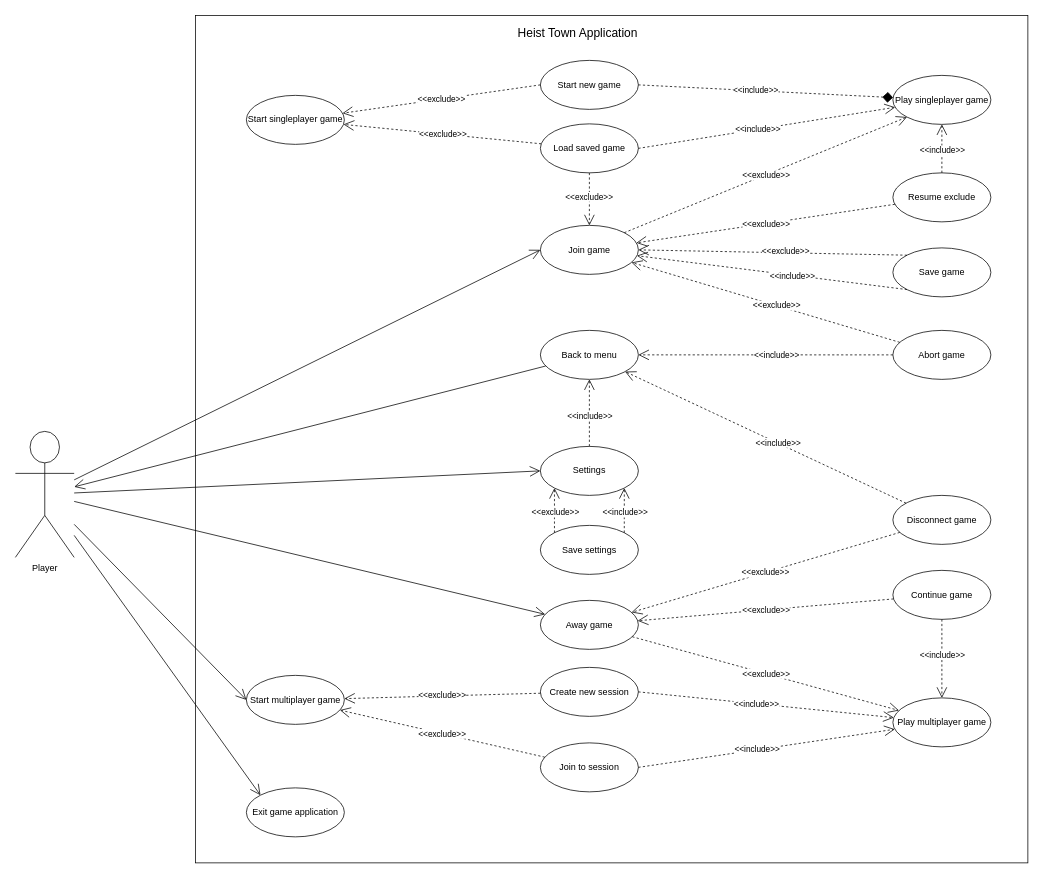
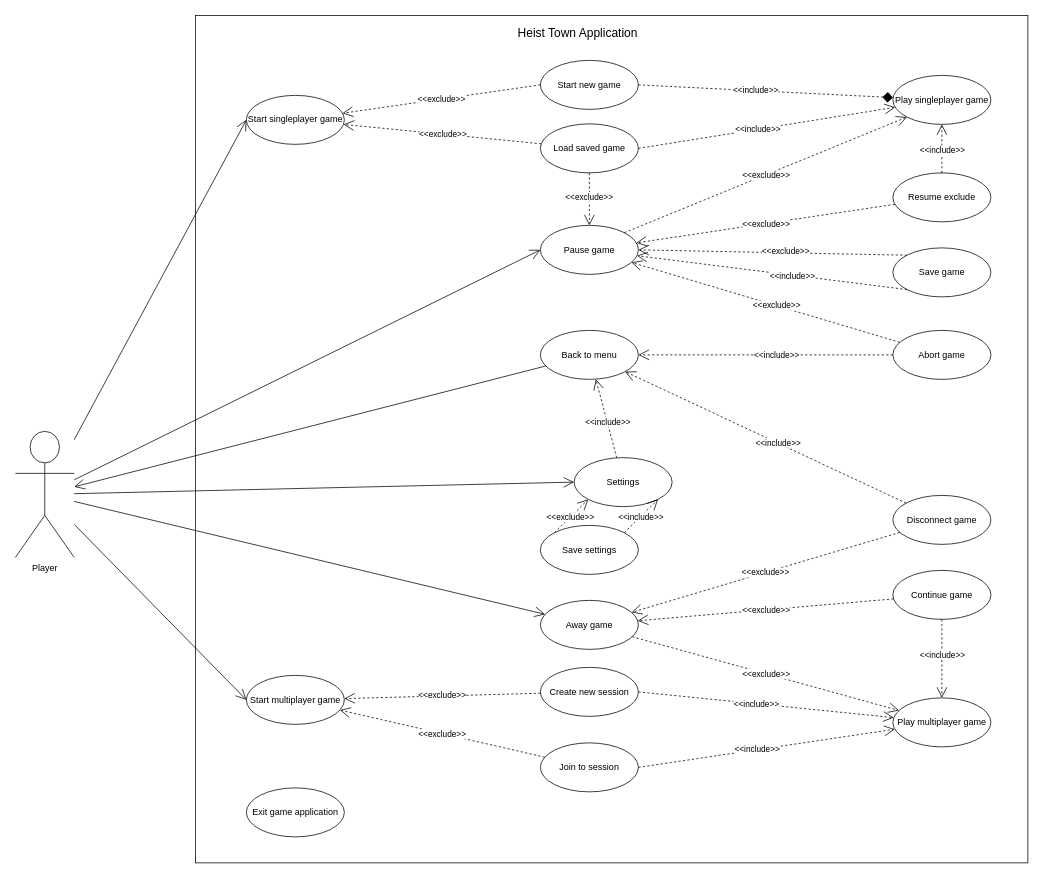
node "Join game": label "Join game" -> "Pause game"
edge "Player" -> "Start singleplayer game": added
node "Settings": moved (589, 471) -> (623, 482)
edge "Player" -> "Exit game application": removed
